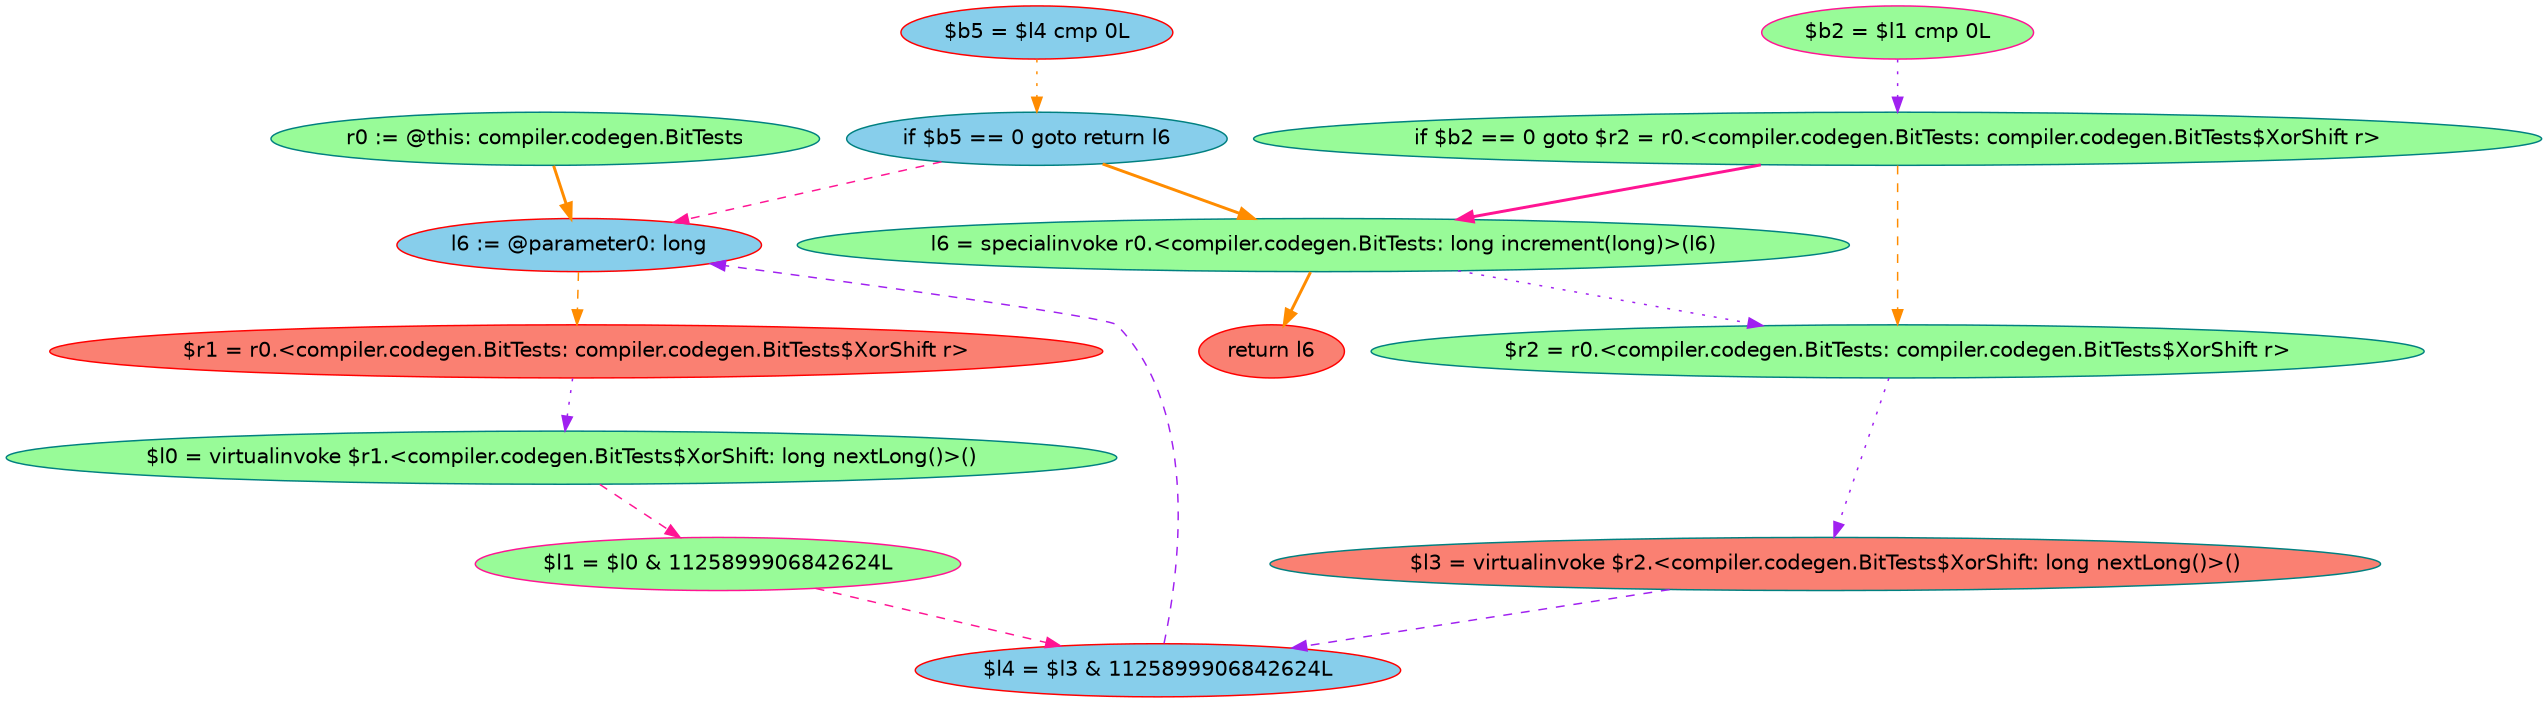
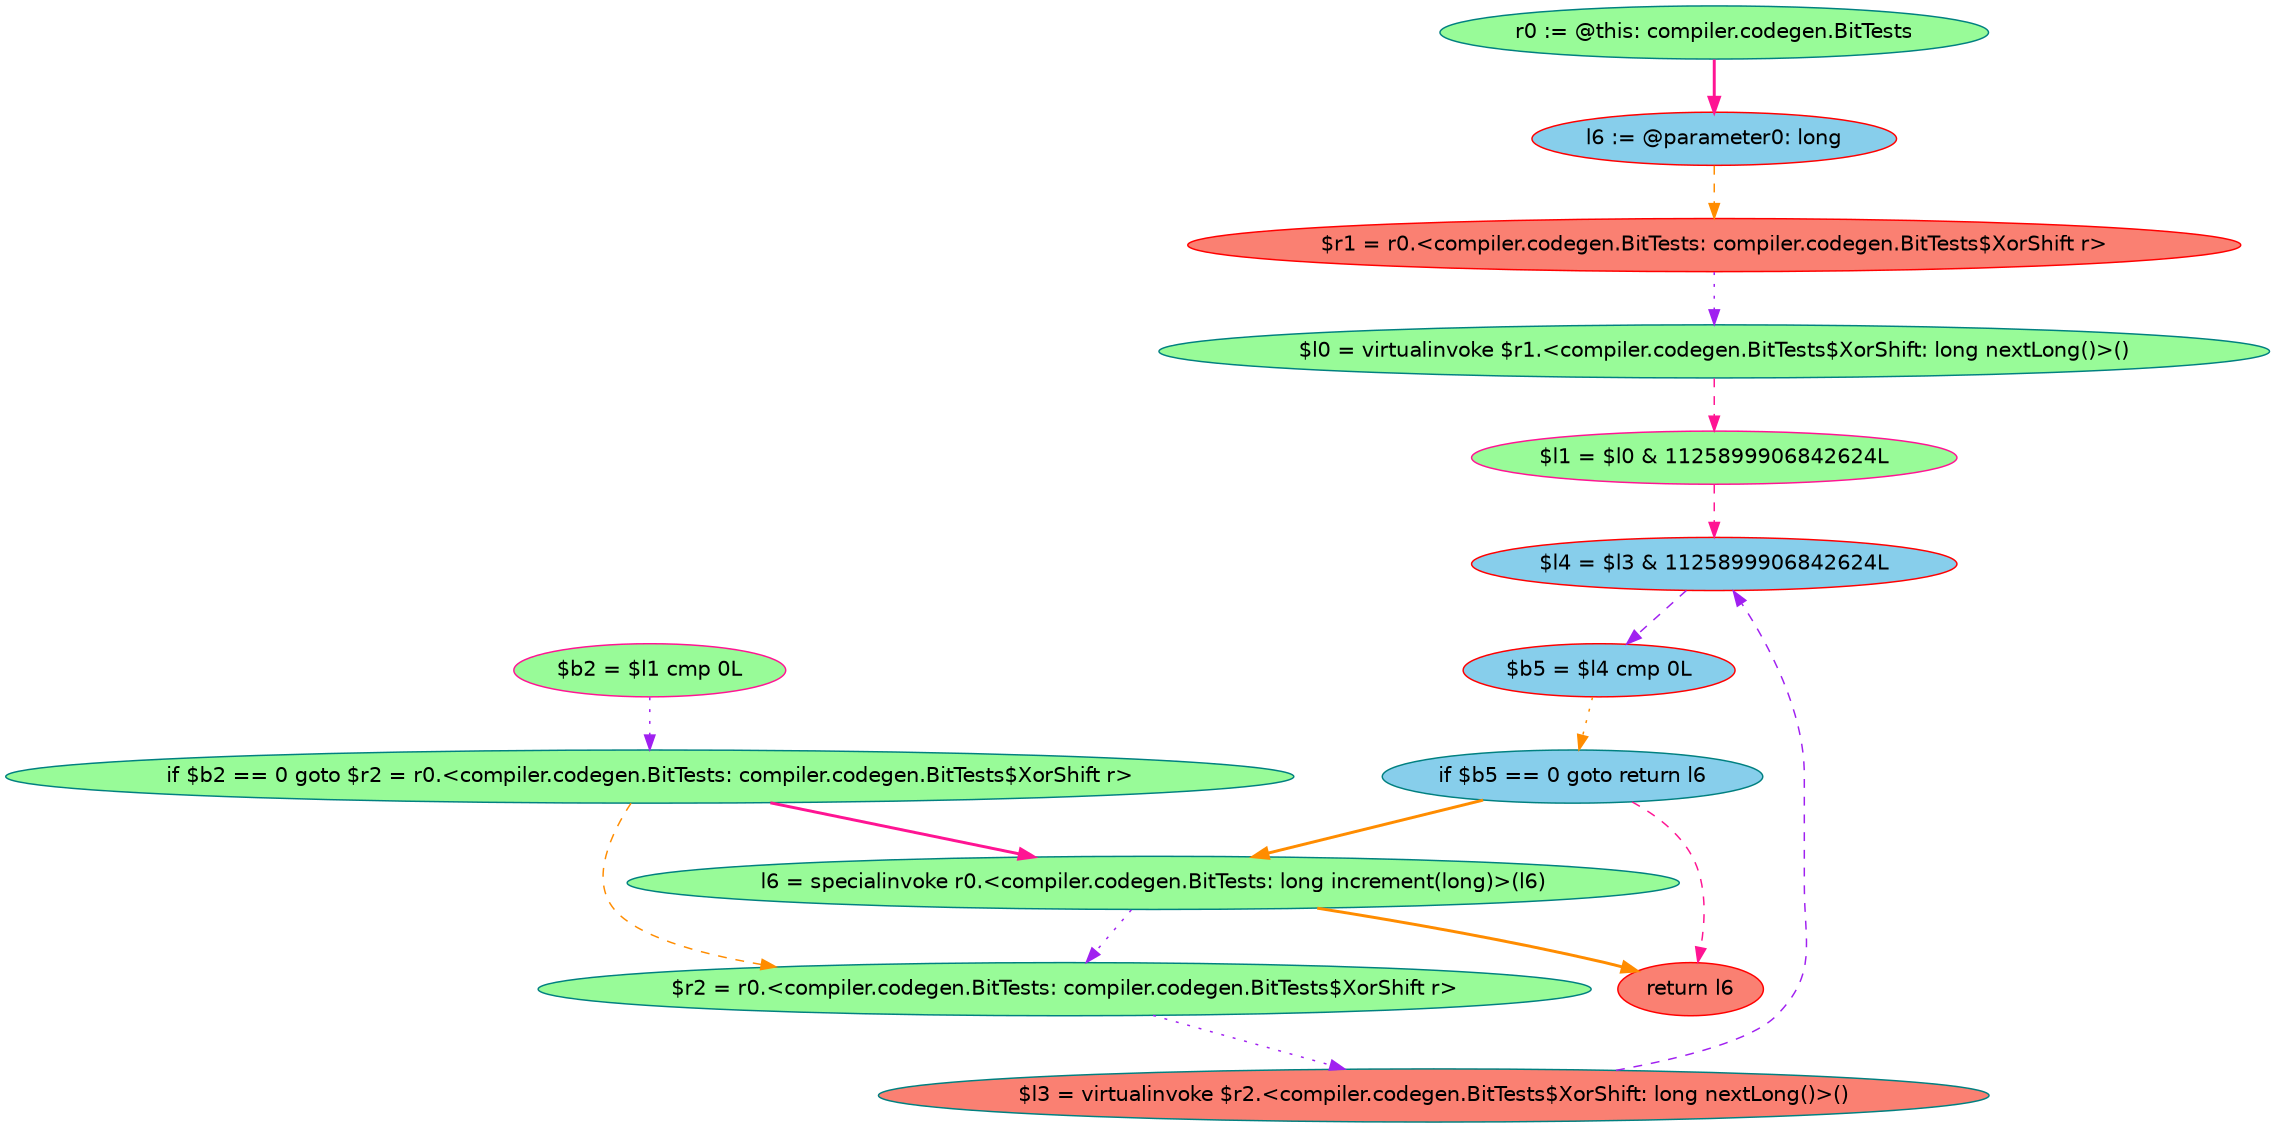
edge "r0 := @this: compiler.codegen.BitTests" -> "l6 := @parameter0: long": color darkorange -> deeppink
edge "if $b5 == 0 goto return l6" -> "l6 := @parameter0: long": now "if $b5 == 0 goto return l6" -> "return l6"
edge "$l4 = $l3 & 1125899906842624L" -> "l6 := @parameter0: long": now "$l4 = $l3 & 1125899906842624L" -> "$b5 = $l4 cmp 0L"
